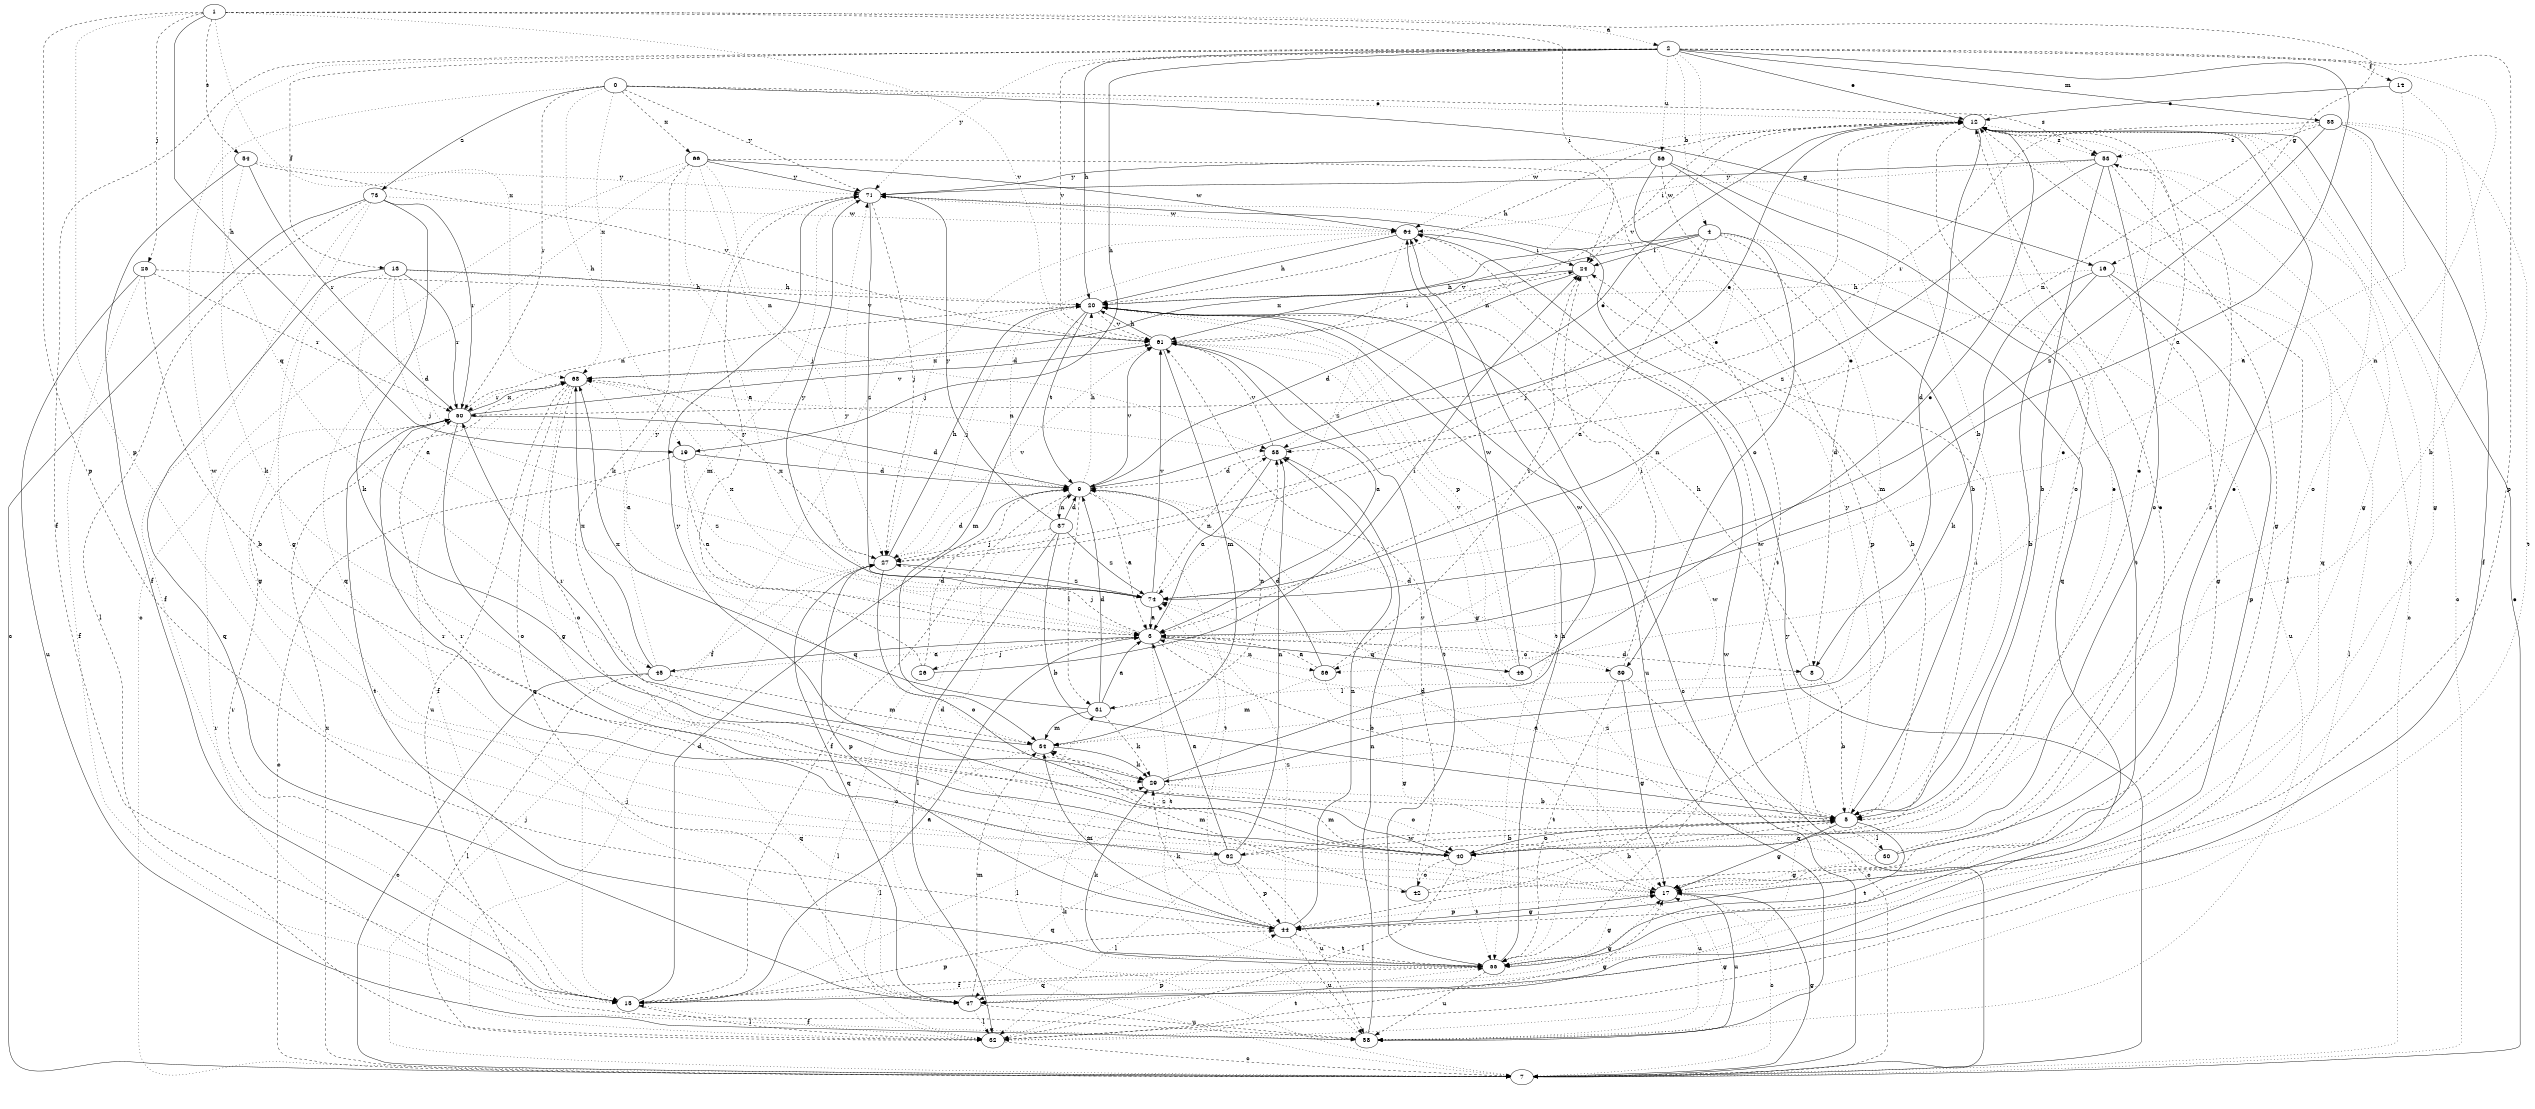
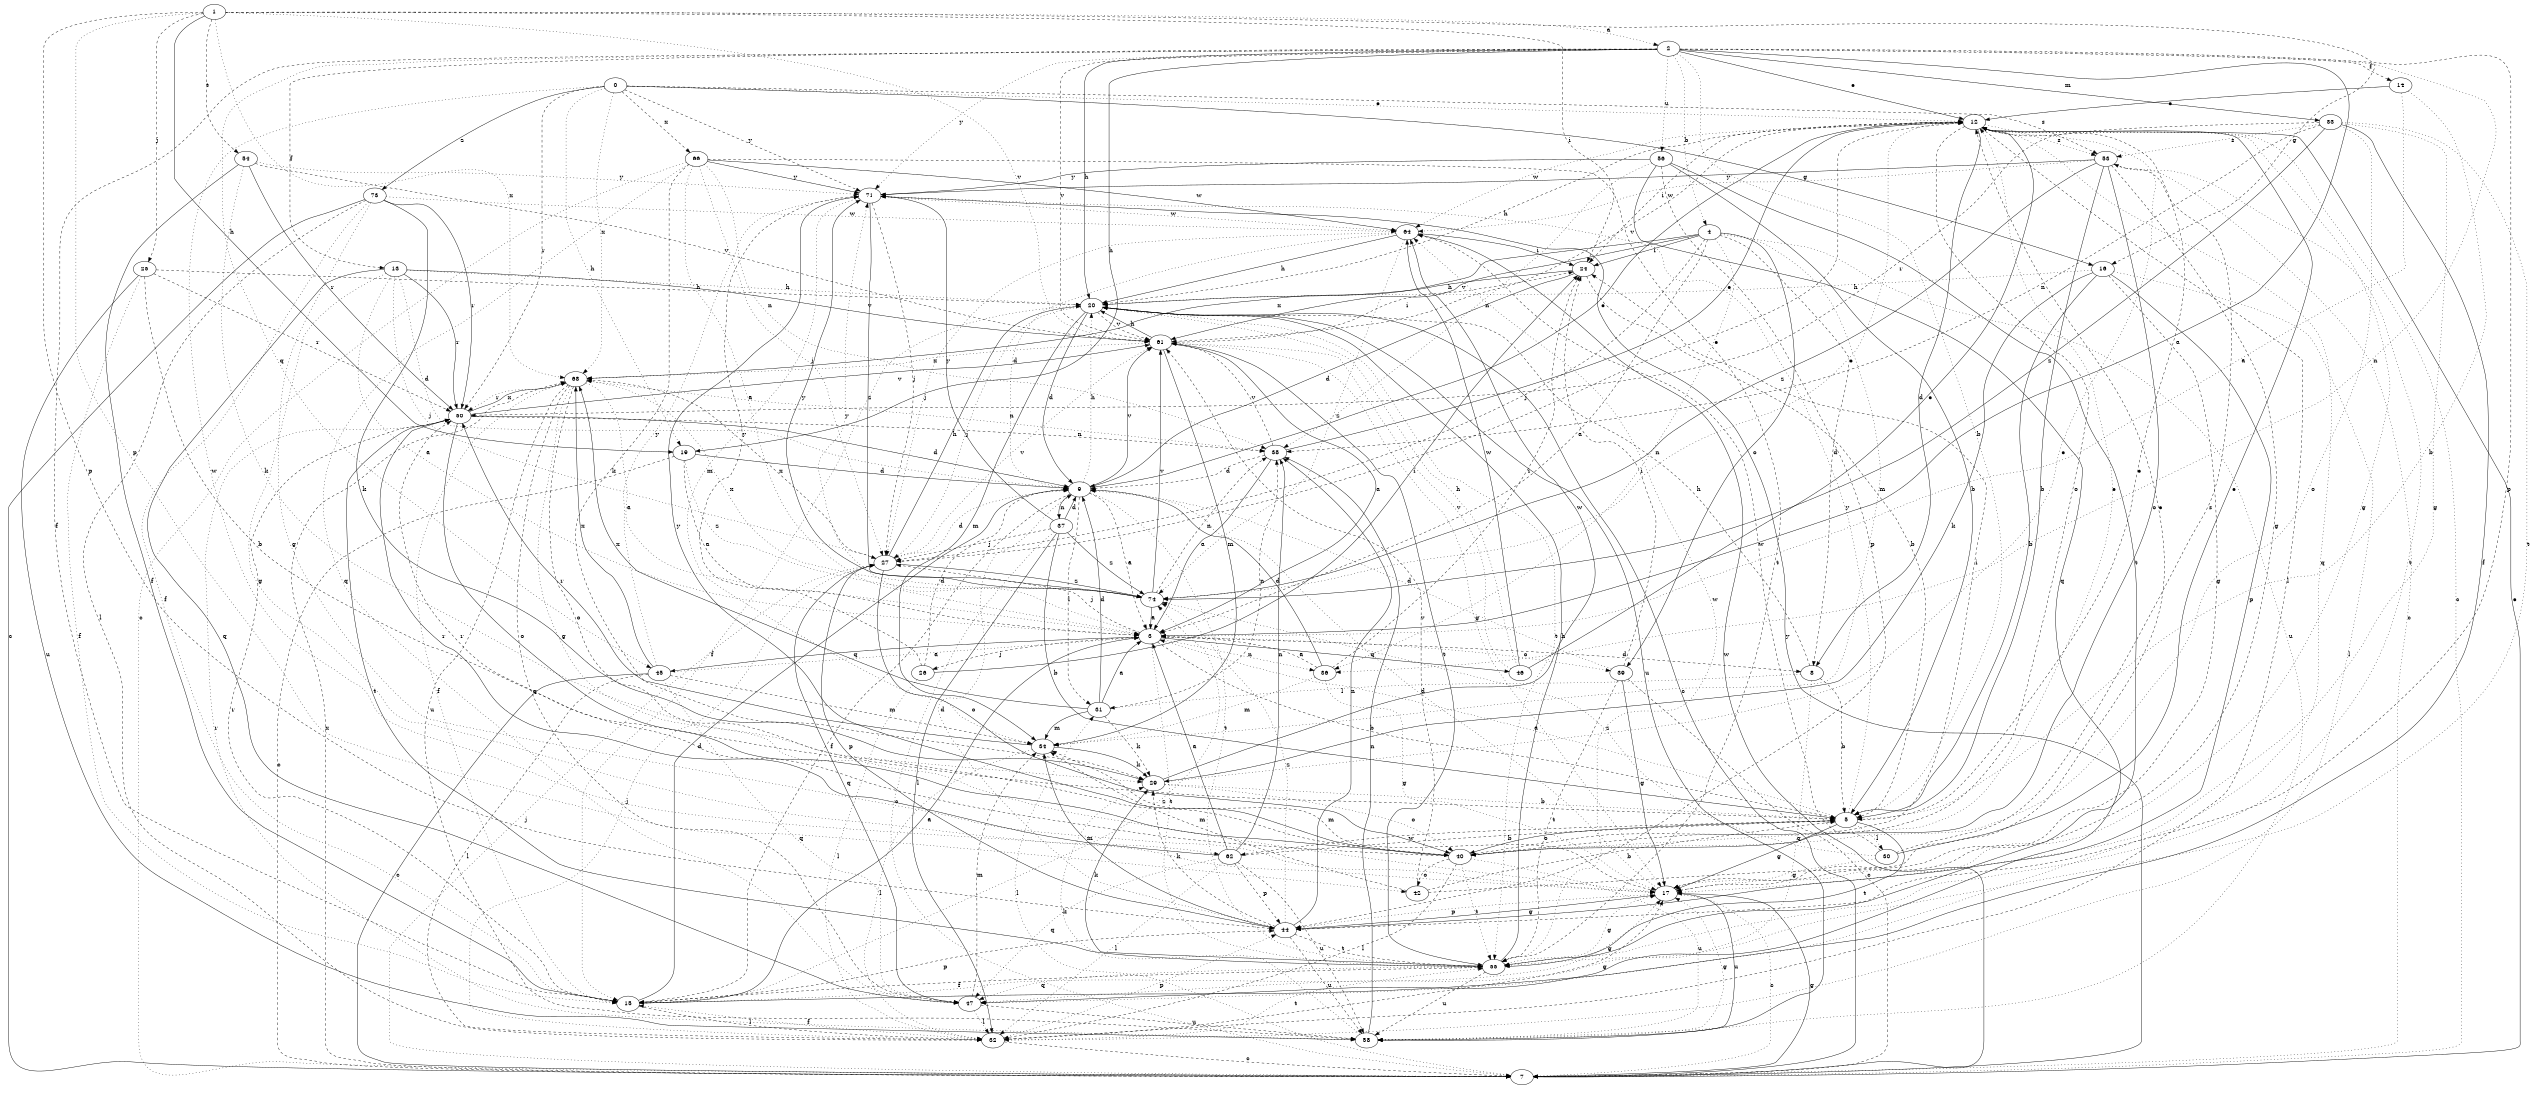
edge "50" -> "20": now "50" -> "38"
edge "20" -> "9": label "t" -> "d"
edge "46" -> "20": label "p" -> "h"
